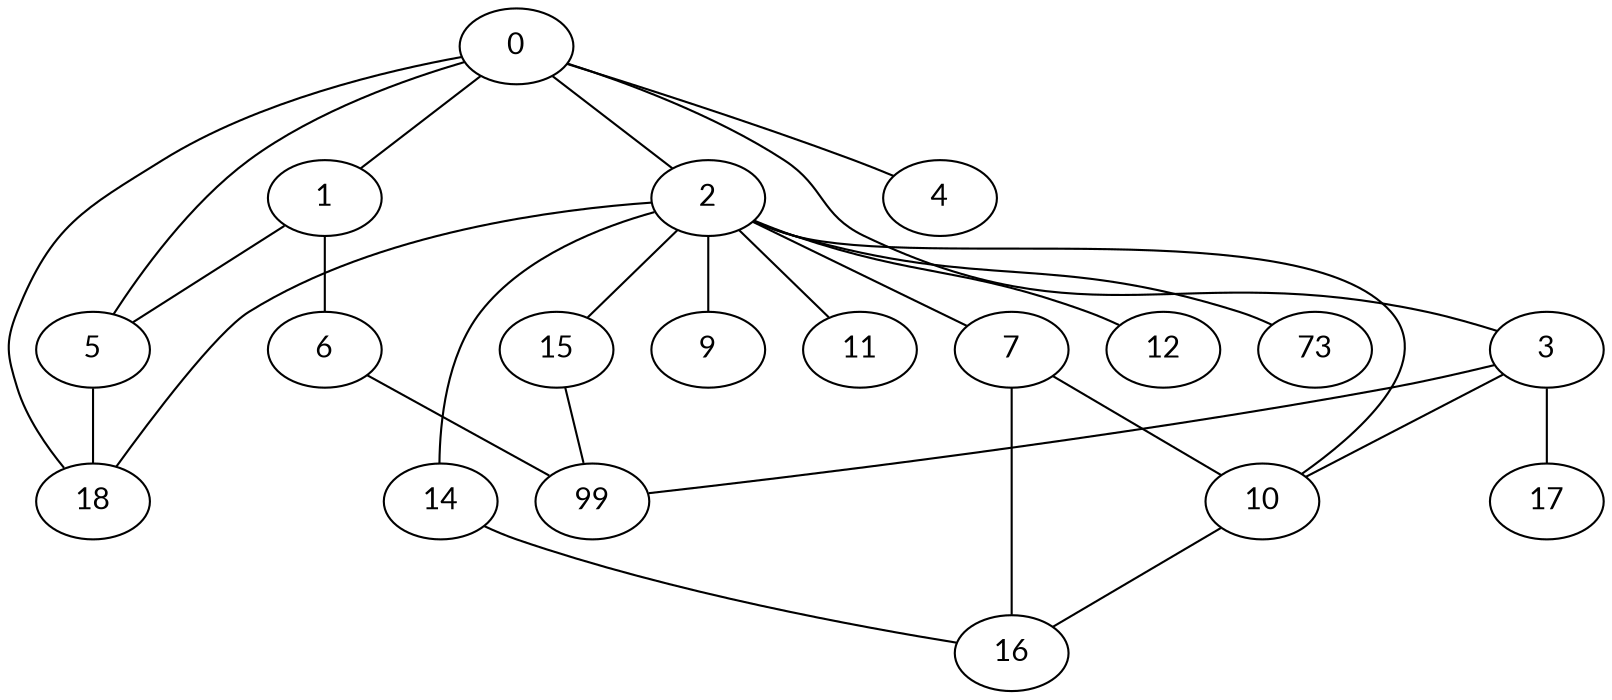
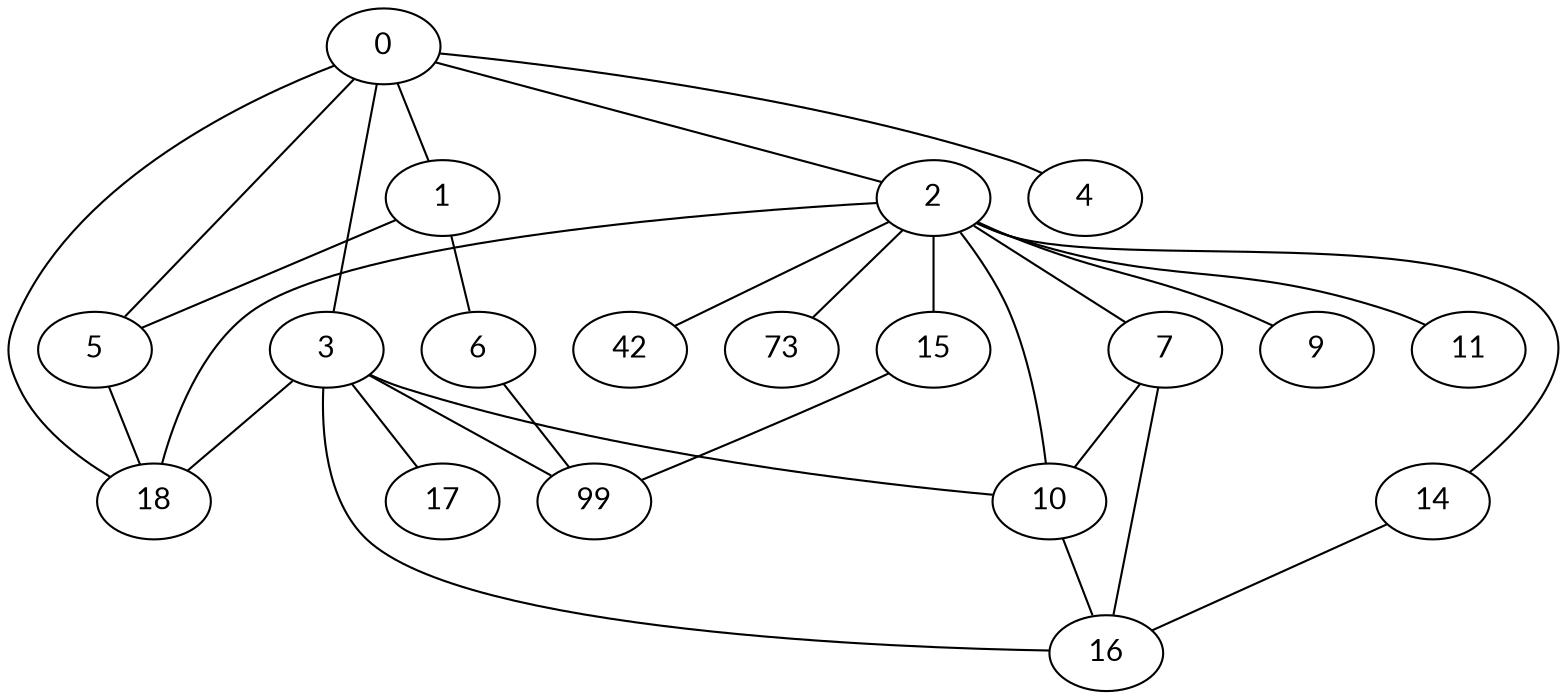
node "12": label "12" -> "42"
edge "3" -- "18": added
edge "3" -- "16": added
